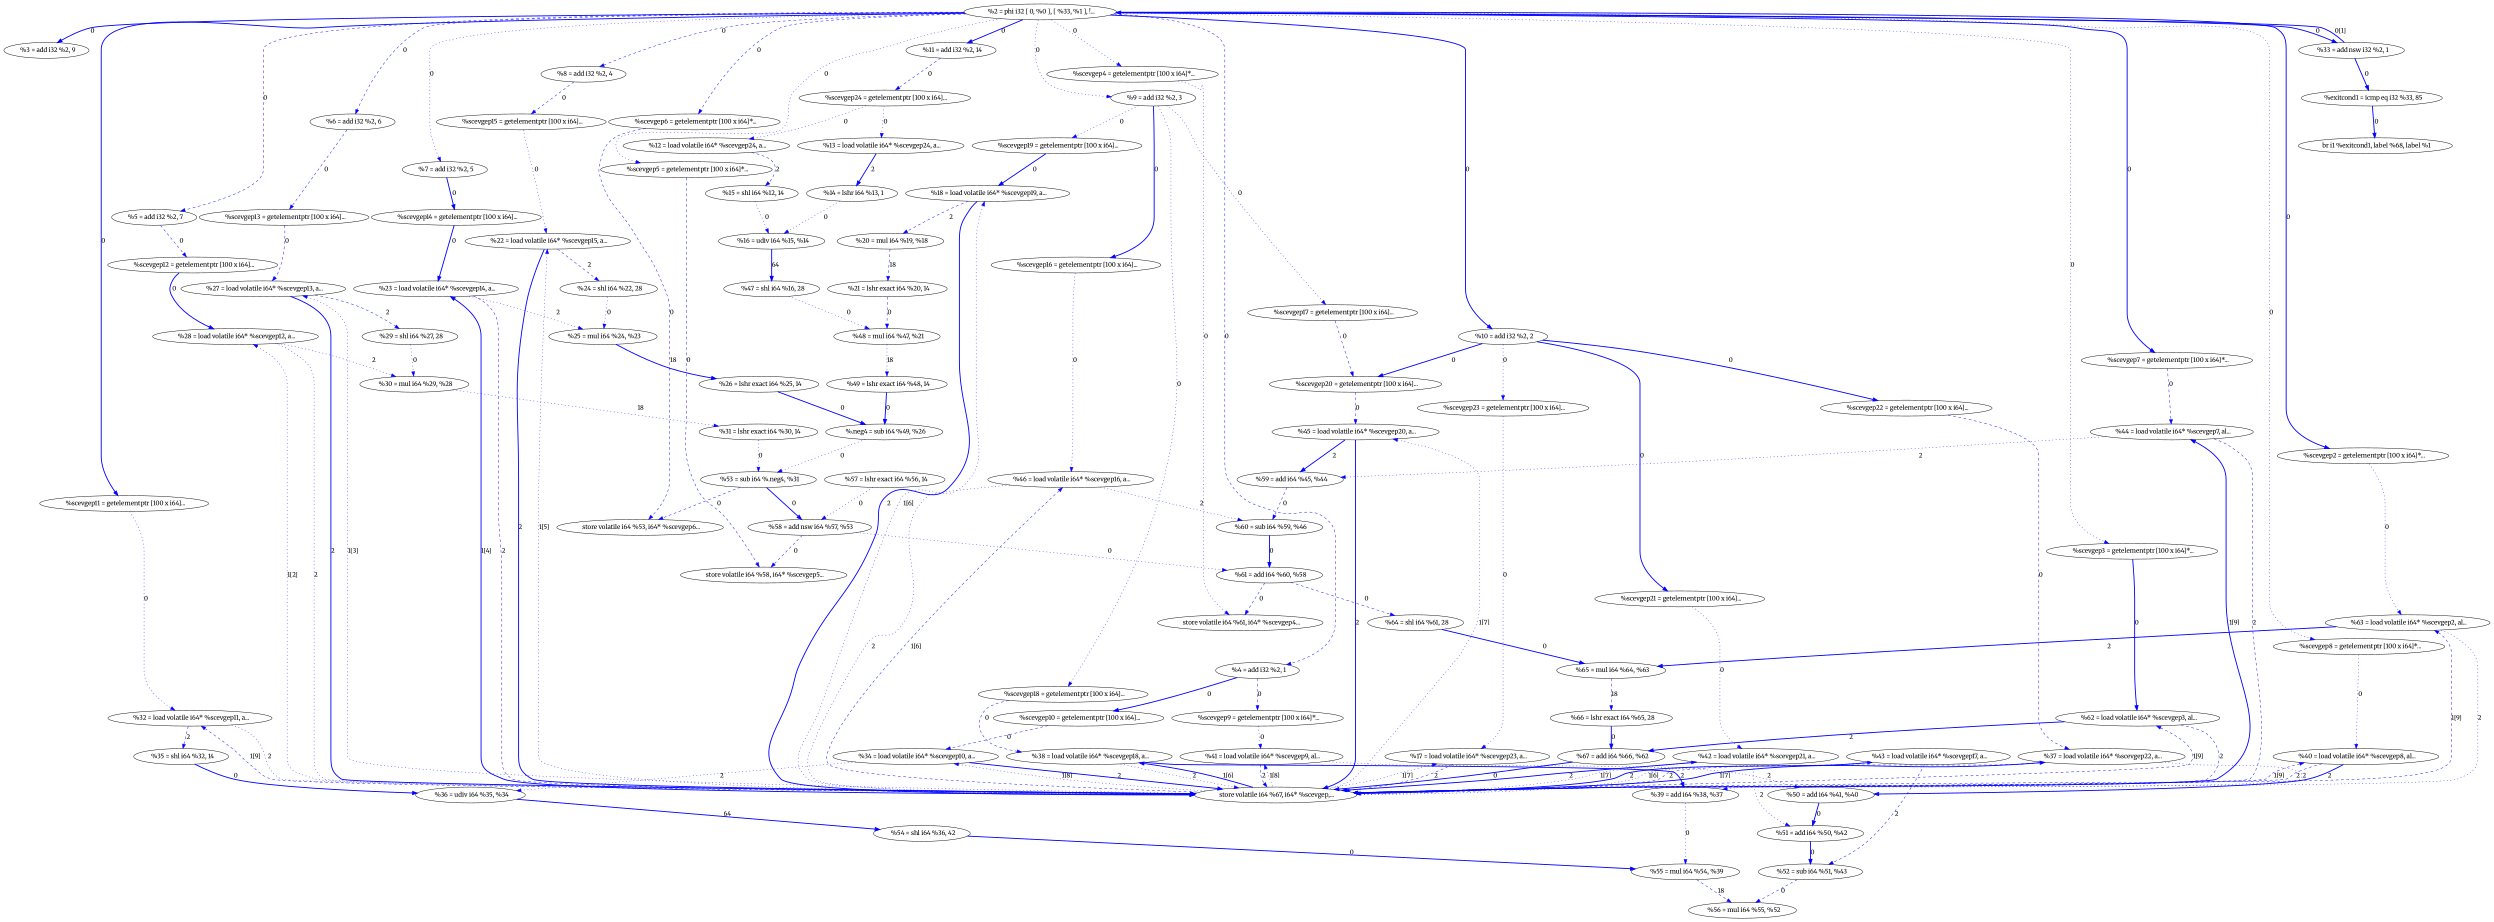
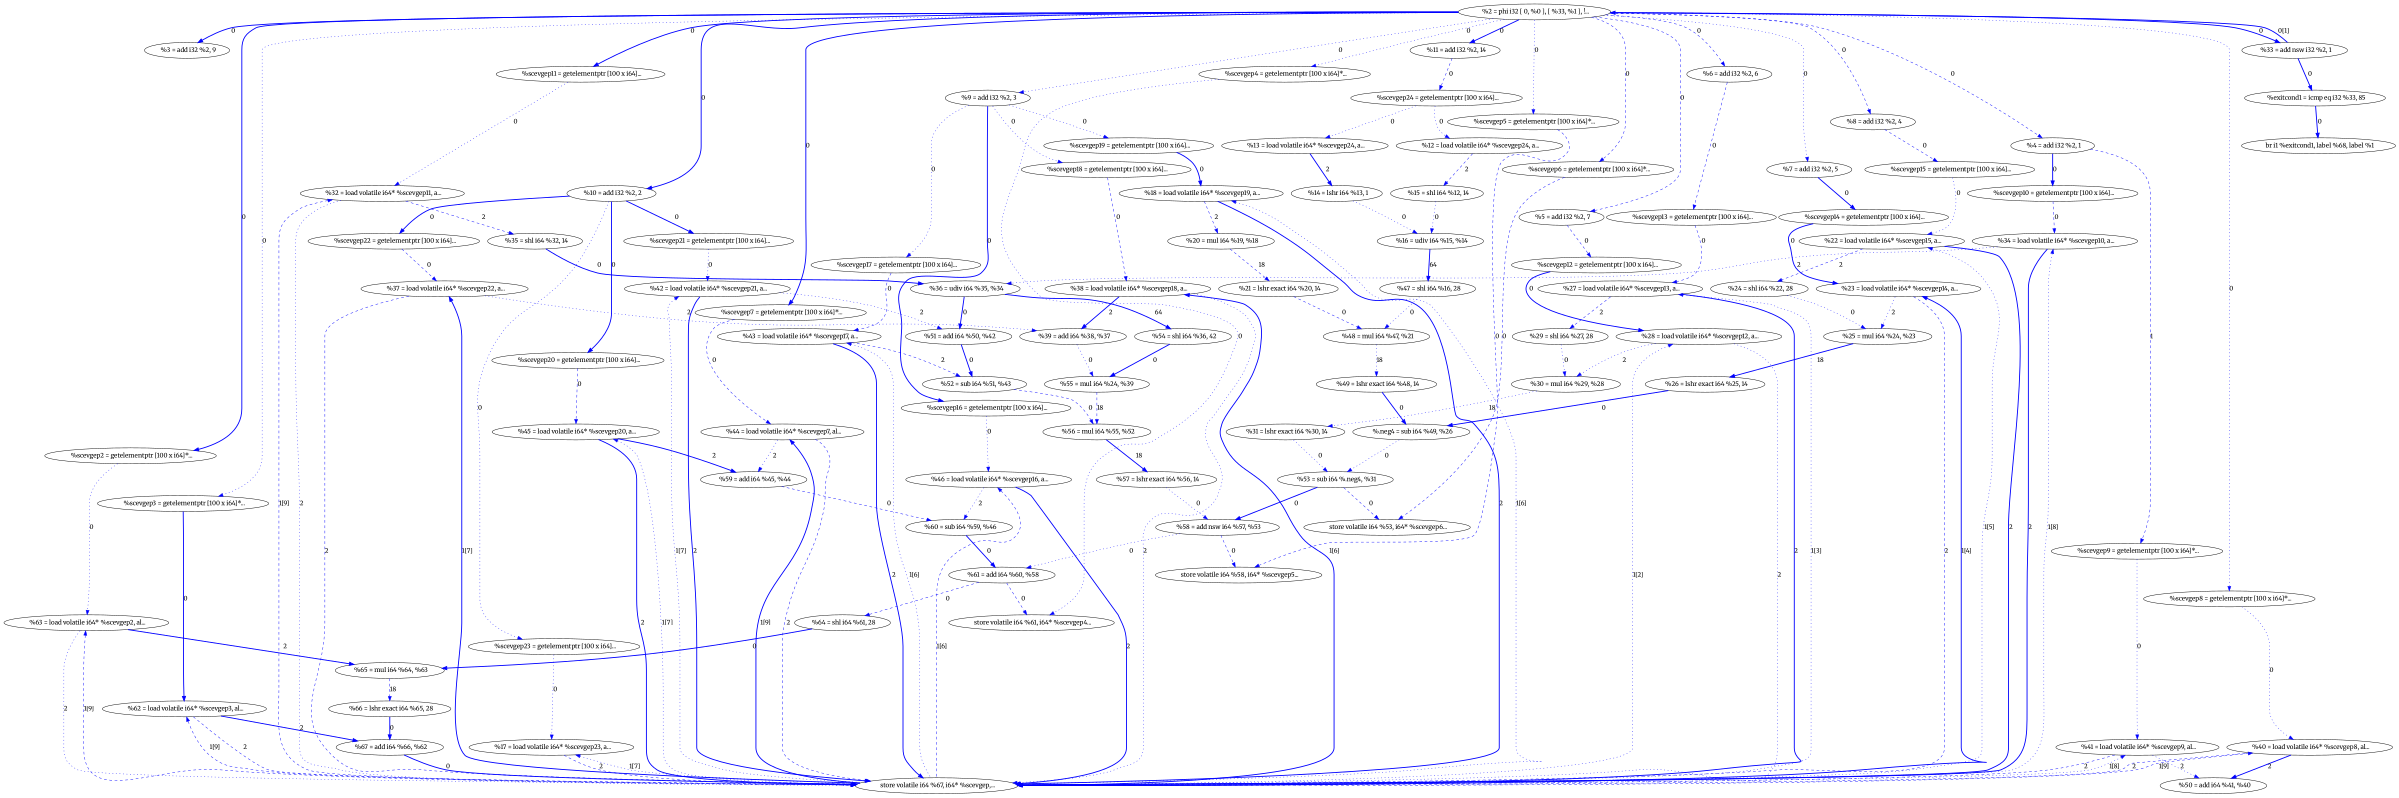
edge "%scevgep17 = getelementptr [100 x i64]..." -> "%scevgep20 = getelementptr [100 x i64]...": now "%scevgep17 = getelementptr [100 x i64]..." -> "%43 = load volatile i64* %scevgep17, a..."
edge "%56 = mul i64 %55, %52" -> "%57 = lshr exact i64 %56, 14": added, label "18"
edge "%4 = add i32 %2, 1" -> "%scevgep9 = getelementptr [100 x i64]*...": label "0" -> "1"
edge "%46 = load volatile i64* %scevgep16, a..." -> "store volatile i64 %67, i64* %scevgep,...": style dotted -> bold
edge "%50 = add i64 %41, %40" -> "%51 = add i64 %50, %42": now "%36 = udiv i64 %35, %34" -> "%51 = add i64 %50, %42"
node "%55 = mul i64 %54, %39": label "%55 = mul i64 %54, %39" -> "%55 = mul i64 %24, %39"
